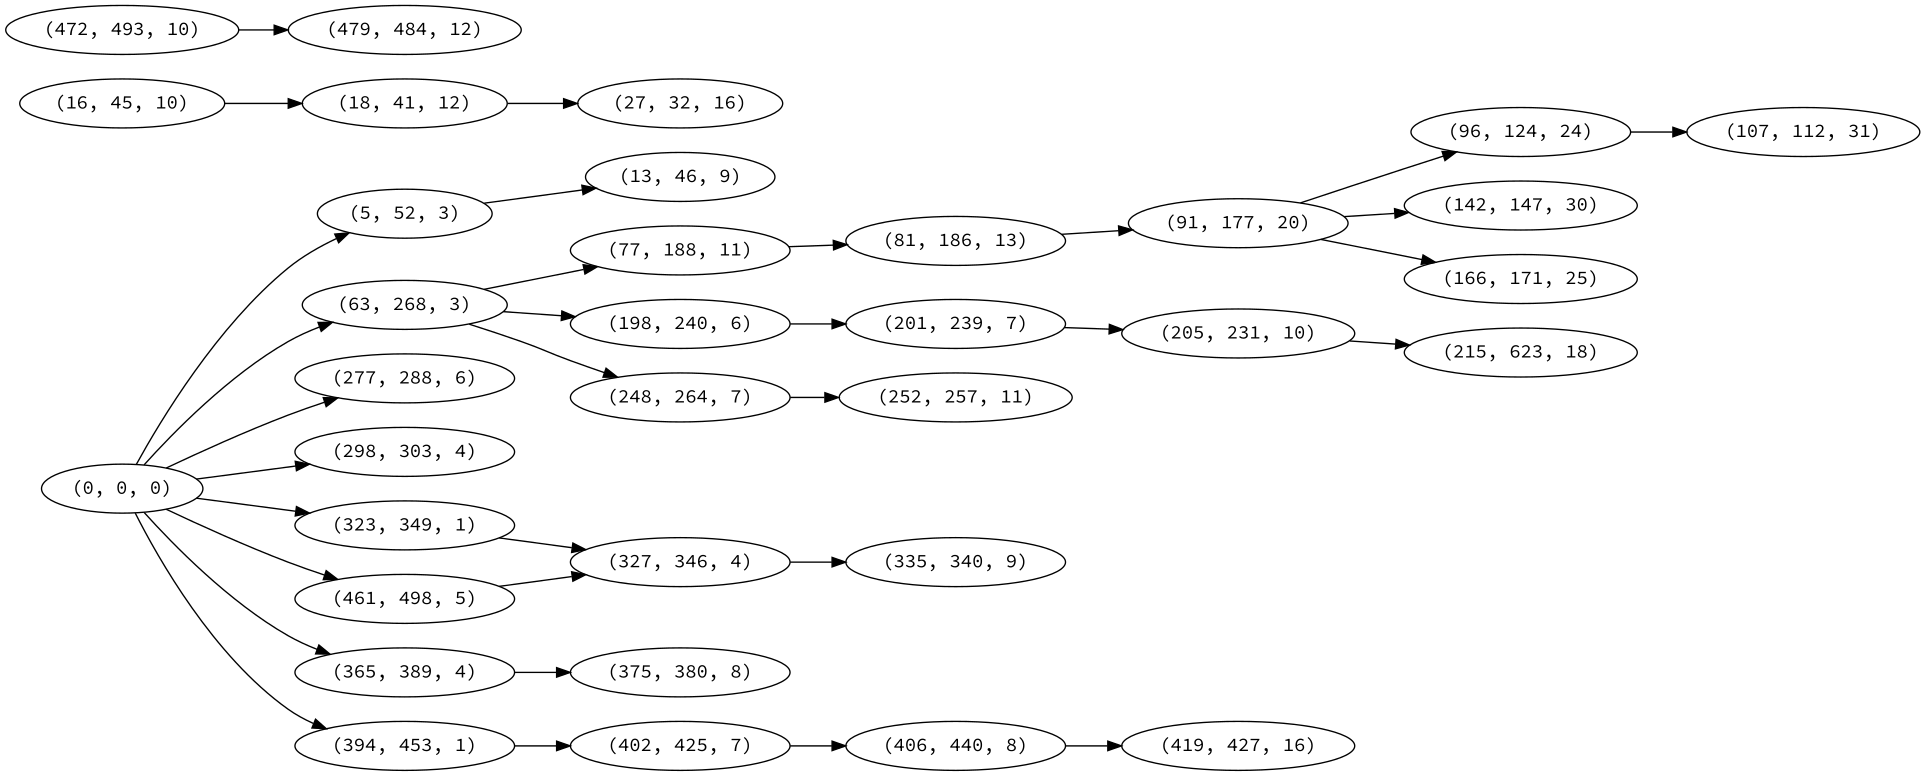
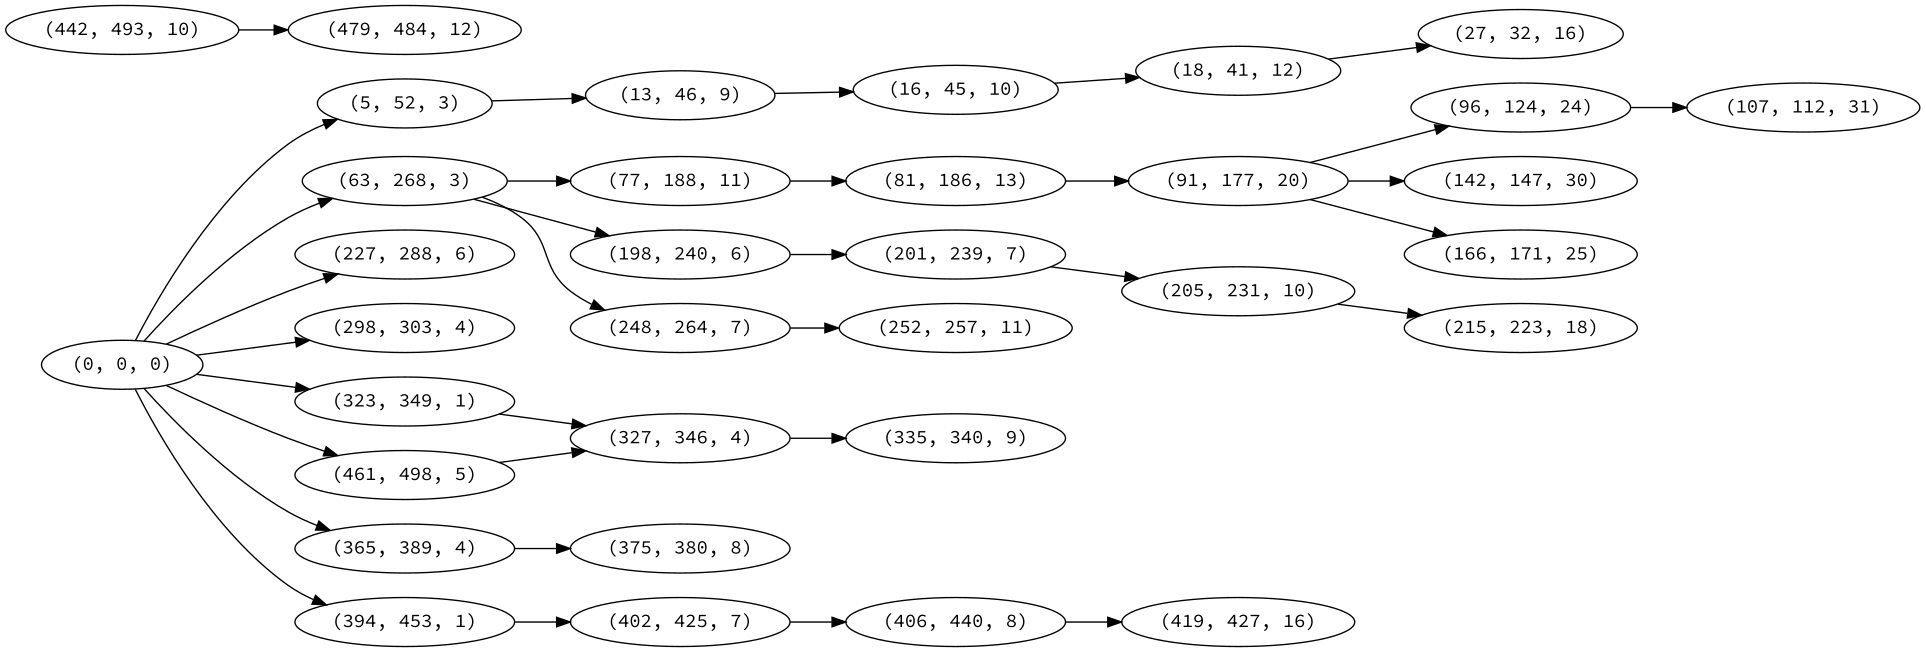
node "(472, 493, 10)": label "(472, 493, 10)" -> "(442, 493, 10)"
edge "(13, 46, 9)" -> "(16, 45, 10)": added
node "(215, 623, 18)": label "(215, 623, 18)" -> "(215, 223, 18)"
node "(277, 288, 6)": label "(277, 288, 6)" -> "(227, 288, 6)"
